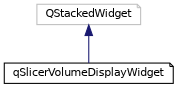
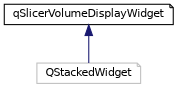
edge "qSlicerVolumeDisplayWidget" -> "QStackedWidget": reversed
